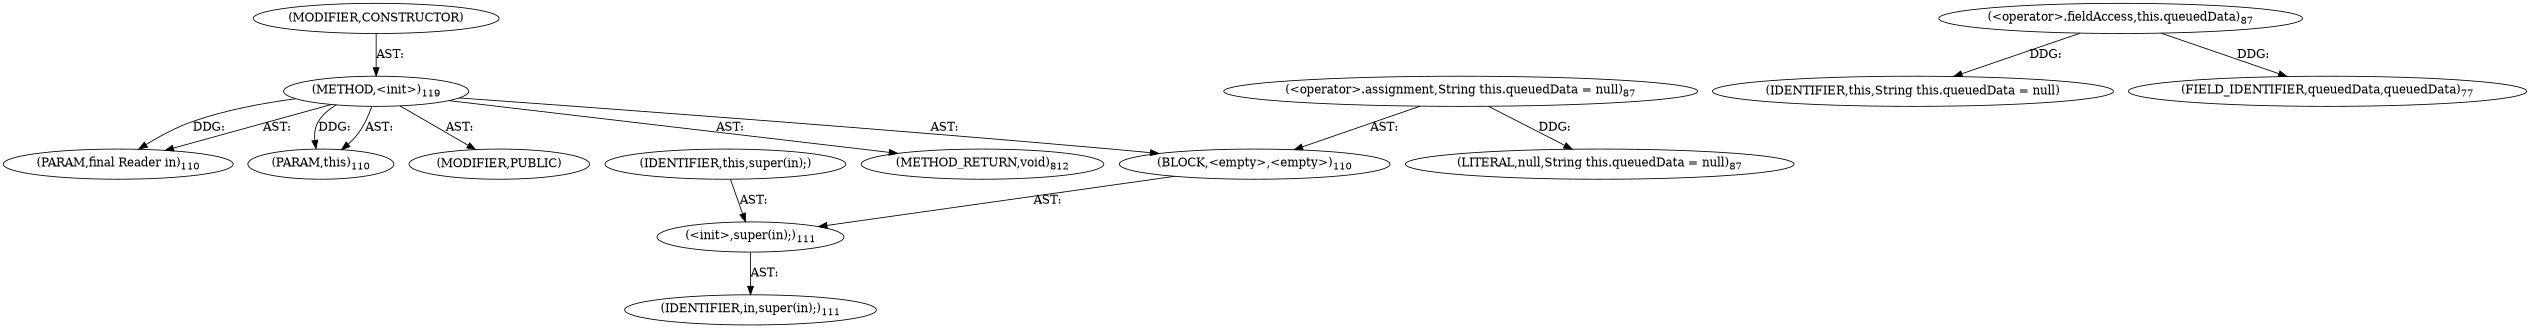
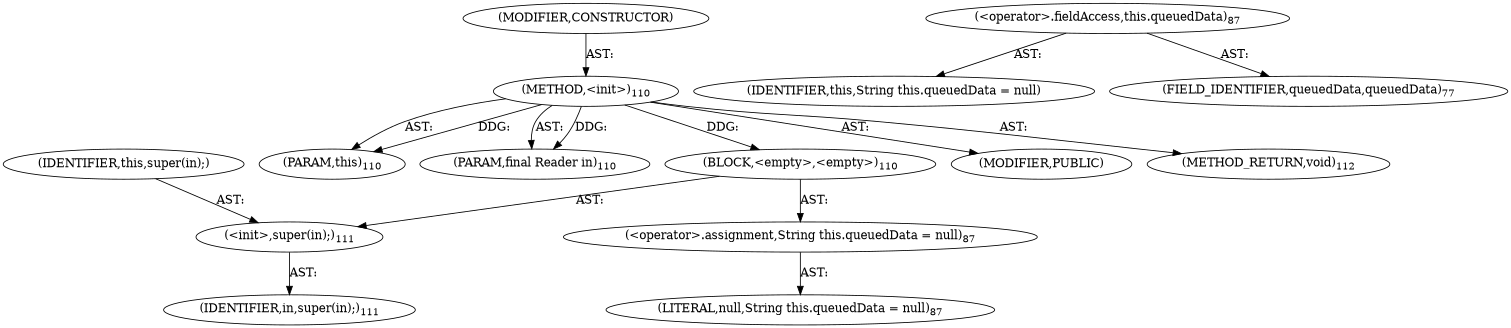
edge "(<operator>.fieldAccess,this.queuedData)" -> "(IDENTIFIER,this,String this.queuedData = null)": label "DDG: " -> "AST: "
edge "(<operator>.fieldAccess,this.queuedData)" -> "(FIELD_IDENTIFIER,queuedData,queuedData)": label "DDG: " -> "AST: "
node "(METHOD,<init>)": text "119" -> "110"
edge "(<operator>.assignment,String this.queuedData = null)" -> "(BLOCK,<empty>,<empty>)": reversed
edge "(METHOD,<init>)" -> "(BLOCK,<empty>,<empty>)": label "AST: " -> "DDG: "
edge "(<operator>.assignment,String this.queuedData = null)" -> "(LITERAL,null,String this.queuedData = null)": label "DDG: " -> "AST: "
node "(METHOD_RETURN,void)": text "812" -> "112"
